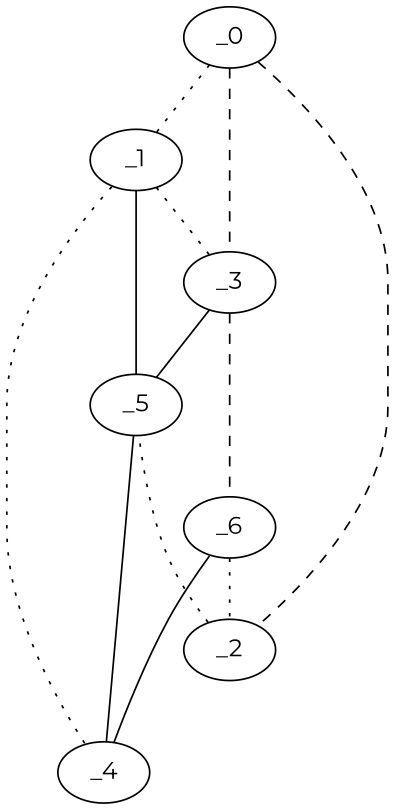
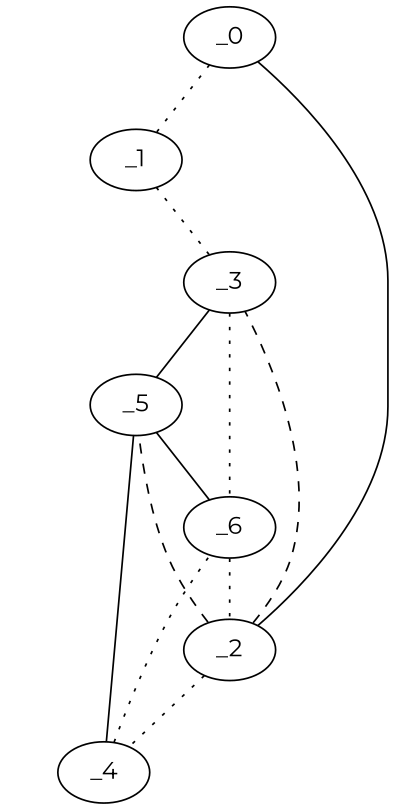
edge "_0" -- "_3": now "_2" -- "_3"
edge "_1" -- "_5": now "_6" -- "_5"
edge "_0" -- "_2": style dashed -> solid
edge "_3" -- "_6": style dashed -> dotted
edge "_1" -- "_4": now "_2" -- "_4"
edge "_5" -- "_2": style dotted -> dashed
edge "_6" -- "_4": style solid -> dotted
